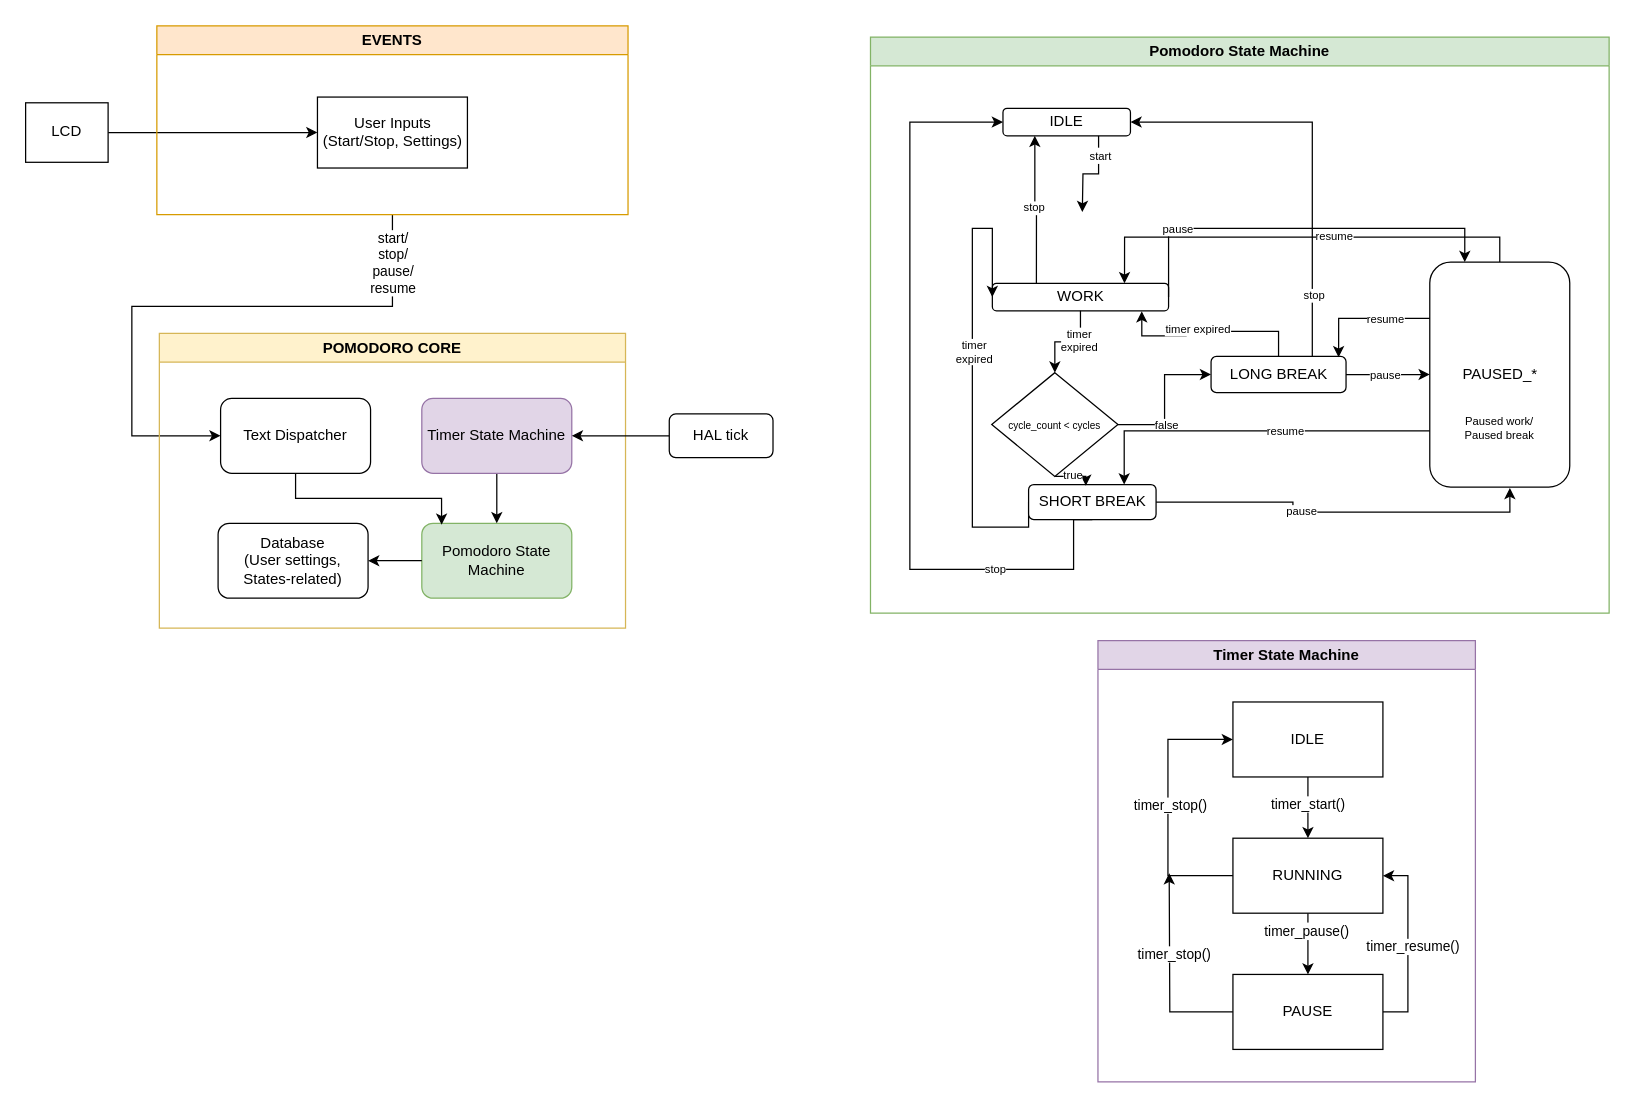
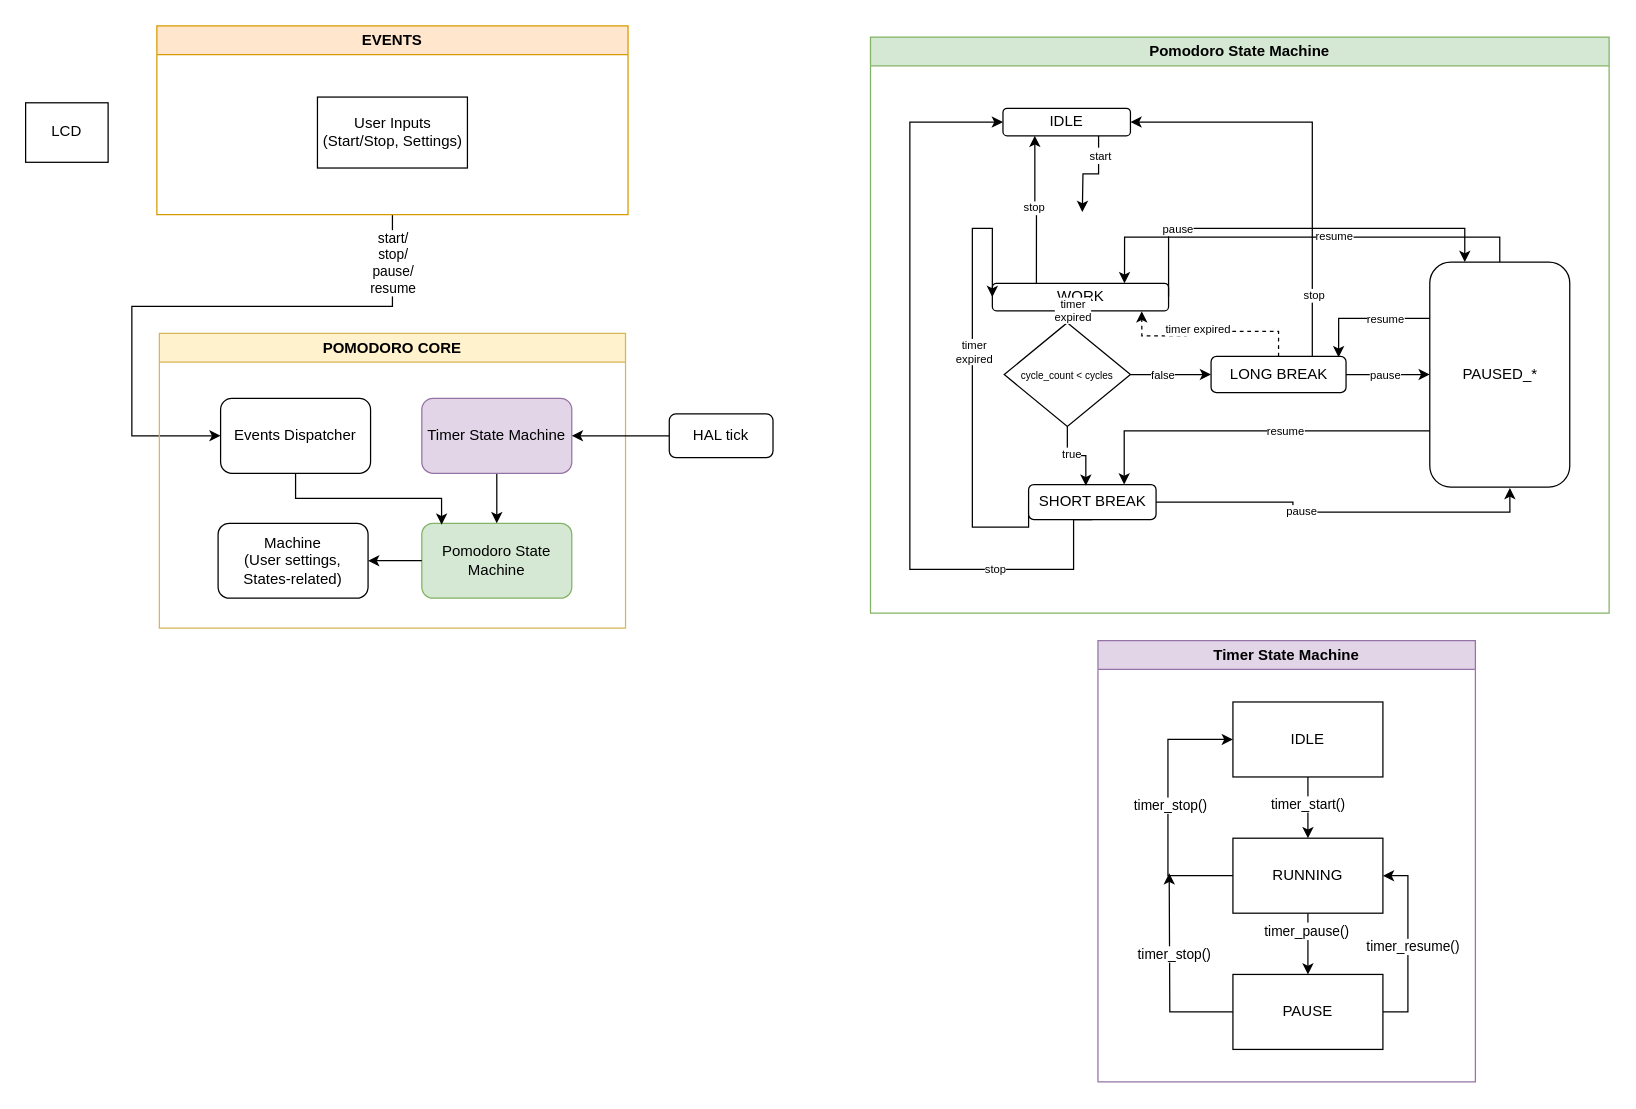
edge "LCD" -> "User Inputs (Start/Stop, Settings)": removed
edge "LONG BREAK" -> "WORK": style solid -> dashed
node "cycle_count < cycles": moved (1055, 424) -> (1068, 374)
node "Paused work/ Paused break": removed
node "Text Dispatcher": label "Text Dispatcher" -> "Events Dispatcher"
node "Database (User settings, States-related)": label "Database (User settings, States-related)" -> "Machine (User settings, States-related)"
